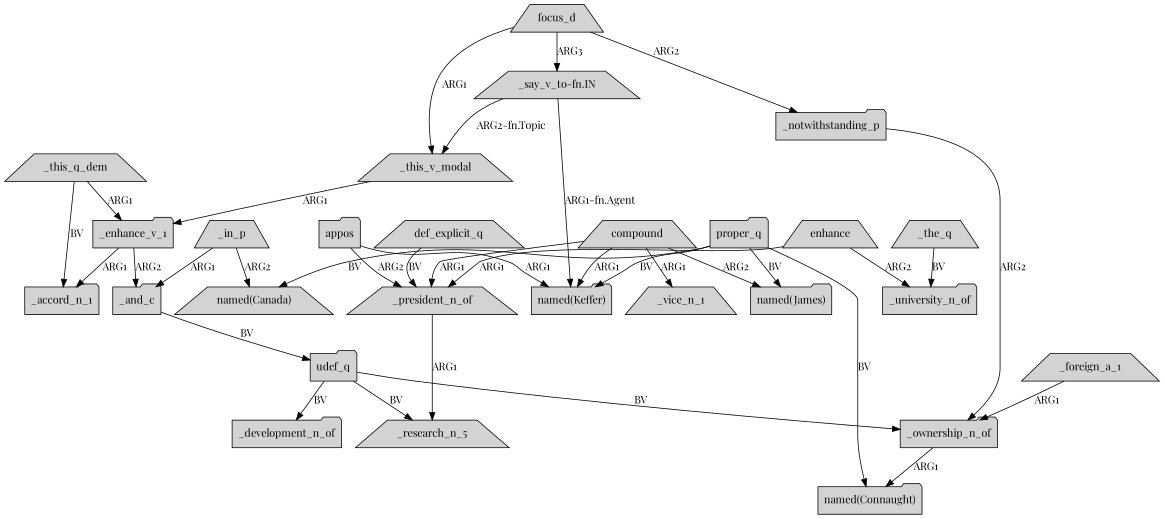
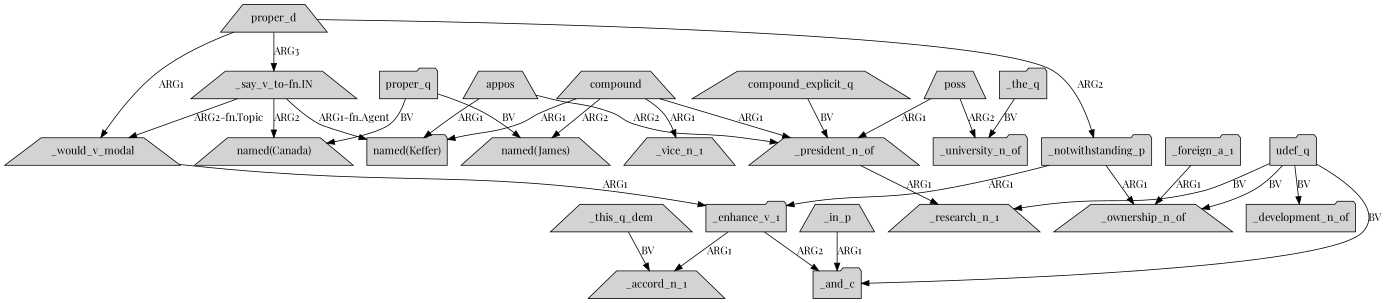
node "focus_d": label "focus_d" -> "proper_d"
node "_this_v_modal": label "_this_v_modal" -> "_would_v_modal"
edge "_this_q_dem" -> "_enhance_v_1": now "_notwithstanding_p" -> "_enhance_v_1"
node "appos": shape folder -> trapezium
node "def_explicit_q": label "def_explicit_q" -> "compound_explicit_q"
node "enhance": label "enhance" -> "poss"
node "_the_q": shape trapezium -> folder
edge "proper_q" -> "named(Keffer)": removed, label "BV"
edge "_in_p" -> "named(Canada)": now "_say_v_to-fn.IN" -> "named(Canada)"
edge "_notwithstanding_p" -> "_ownership_n_of": label "ARG2" -> "ARG1"
node "_accord_n_1": shape folder -> trapezium
node "named(James)": shape folder -> trapezium
edge "_and_c" -> "udef_q": reversed
node "_foreign_a_1": shape trapezium -> folder
node "_research_n_5": label "_research_n_5" -> "_research_n_1"
node "_ownership_n_of": shape folder -> trapezium
node "named(Connaught)": removed
